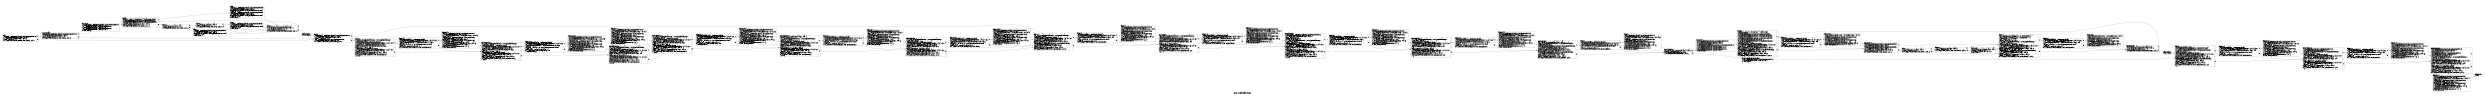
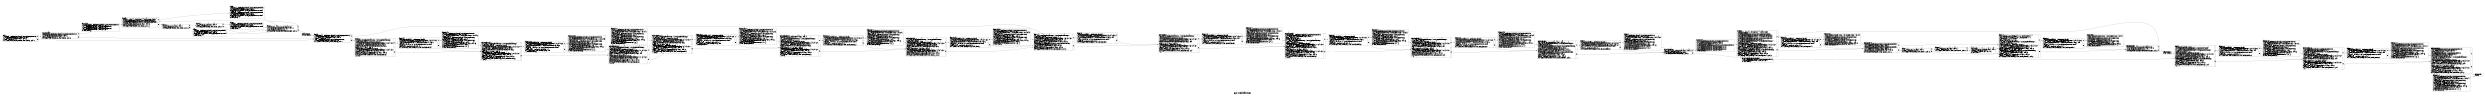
node "if.then3.i.i.i:": removed
